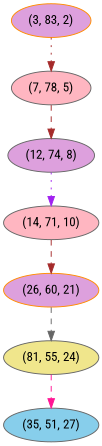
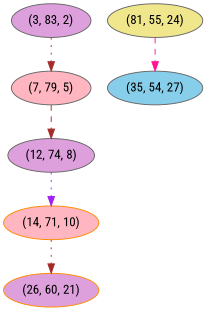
node "(3, 83, 2)": color darkorange -> gray40
node "(7, 78, 5)": label "(7, 78, 5)" -> "(7, 79, 5)"
node "(14, 71, 10)": color gray40 -> darkorange
edge "(14, 71, 10)" -> "(26, 60, 21)": style dashed -> dotted
edge "(26, 60, 21)" -> "(81, 55, 24)": removed
node "(35, 51, 27)": label "(35, 51, 27)" -> "(35, 54, 27)"
